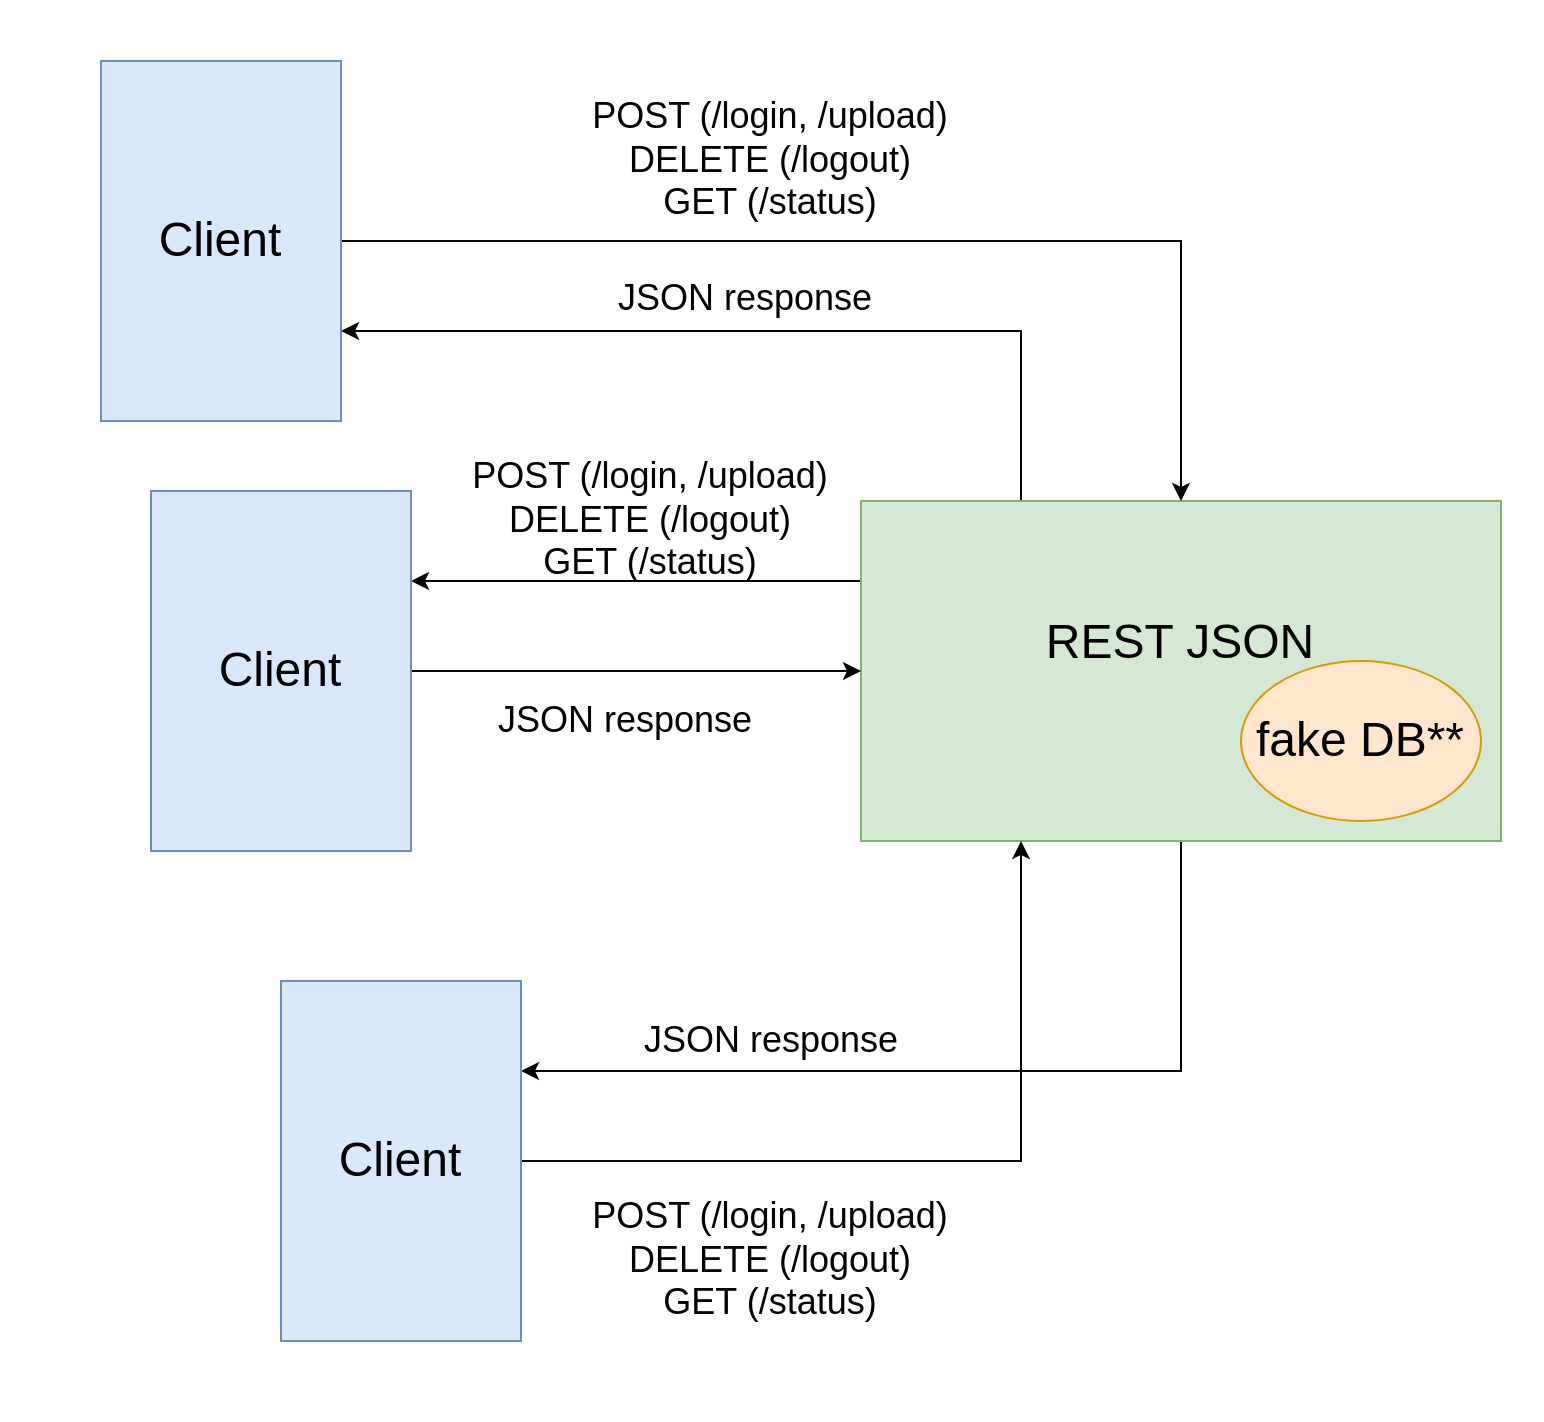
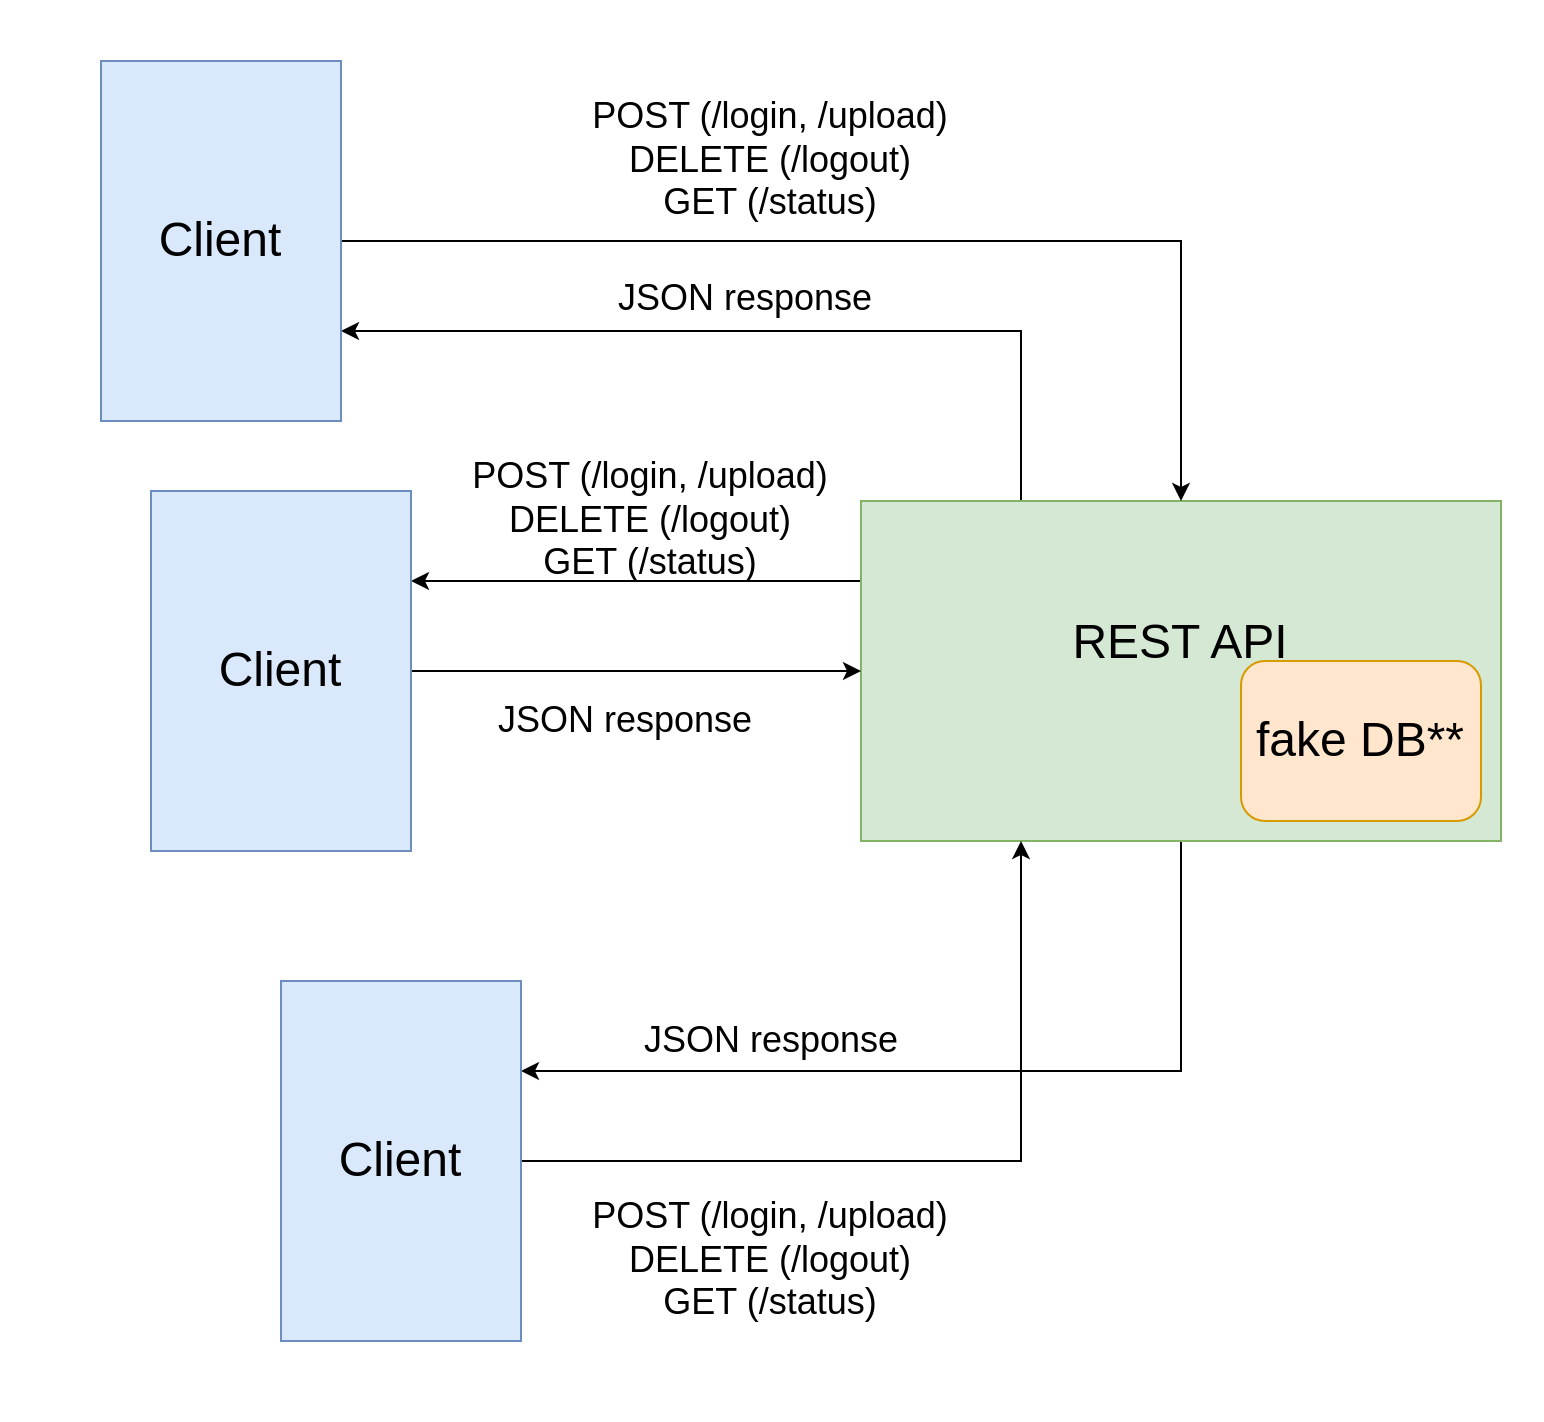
node "REST JSON": label "REST JSON" -> "REST API"
node "fake DB**": shape ellipse -> rounded rectangle
